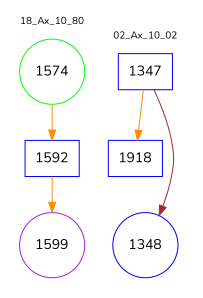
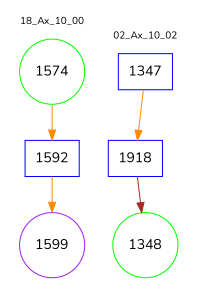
cluster "18_Ax_10_80": label "18_Ax_10_80" -> "18_Ax_10_00"
edge "1347" -> "1348": now "1918" -> "1348"
node "1348": color blue -> green
